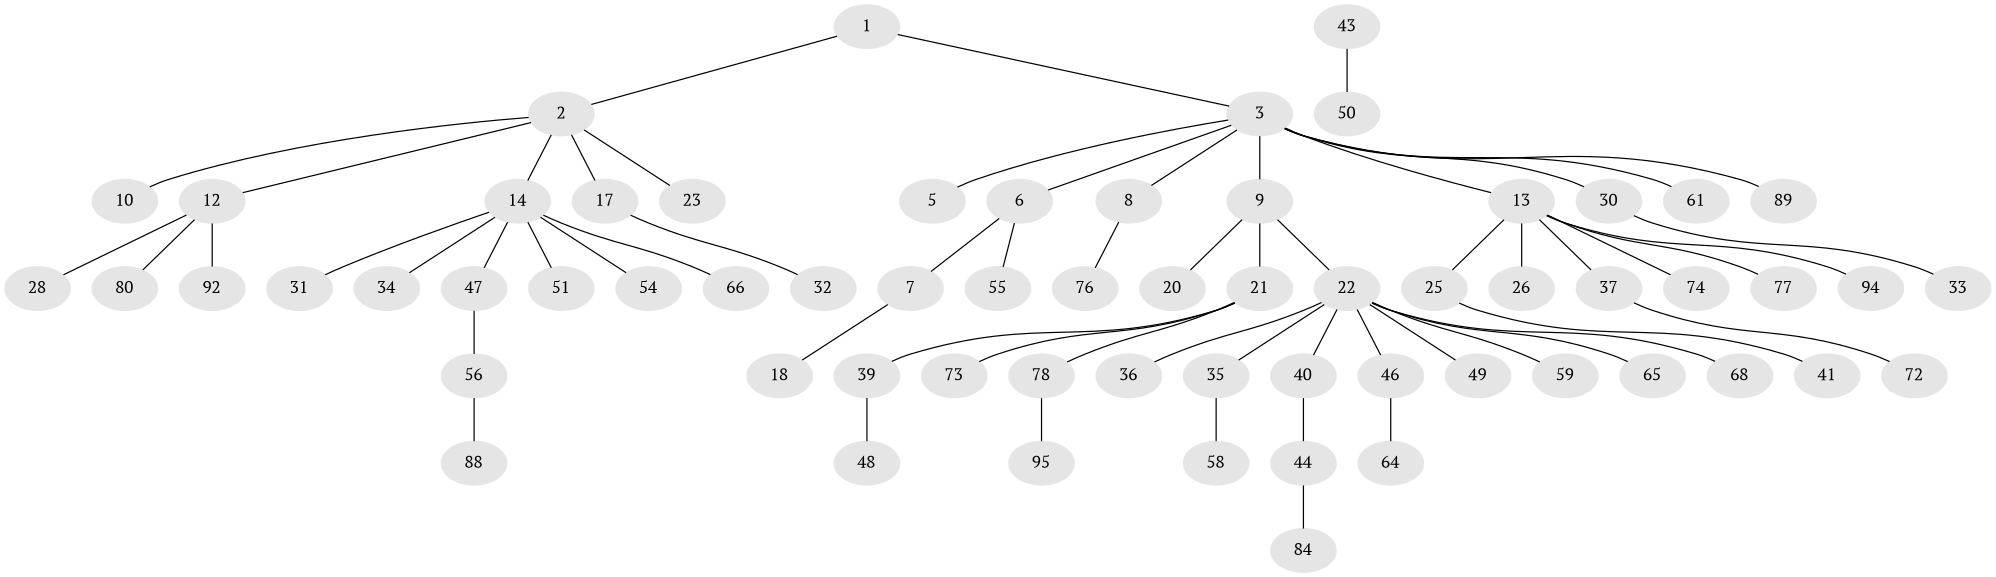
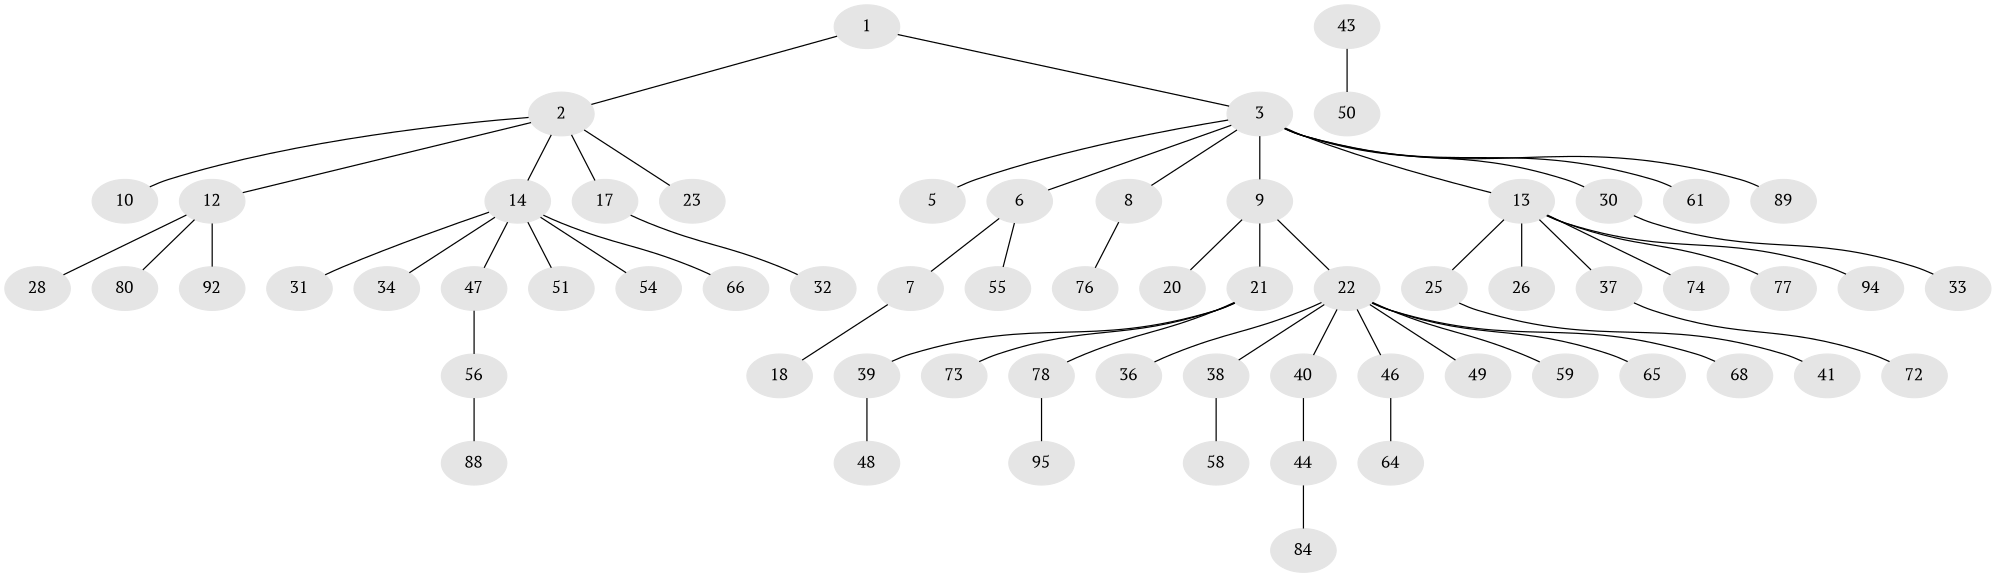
node "35": label "35" -> "38"
